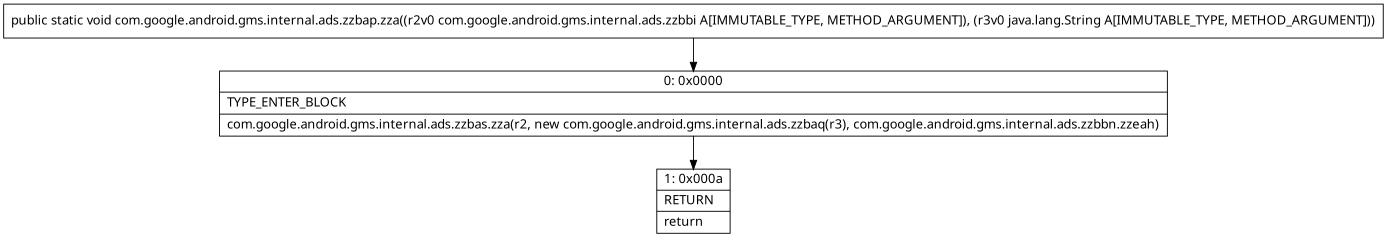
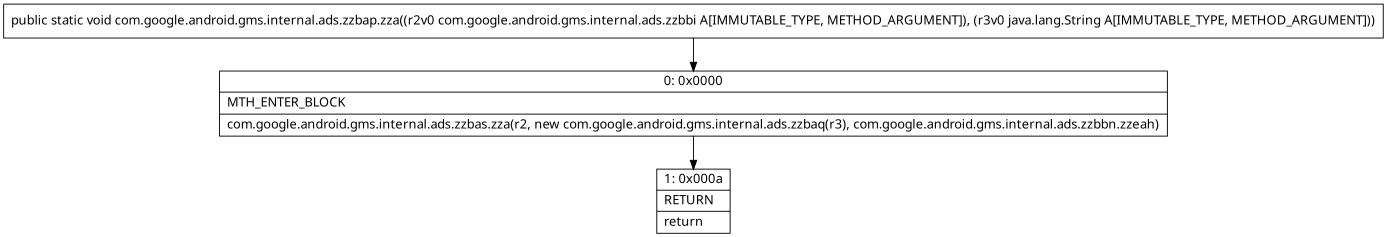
node "0: 0x0000": text "TYPE_ENTER_BLOCK" -> "MTH_ENTER_BLOCK"
